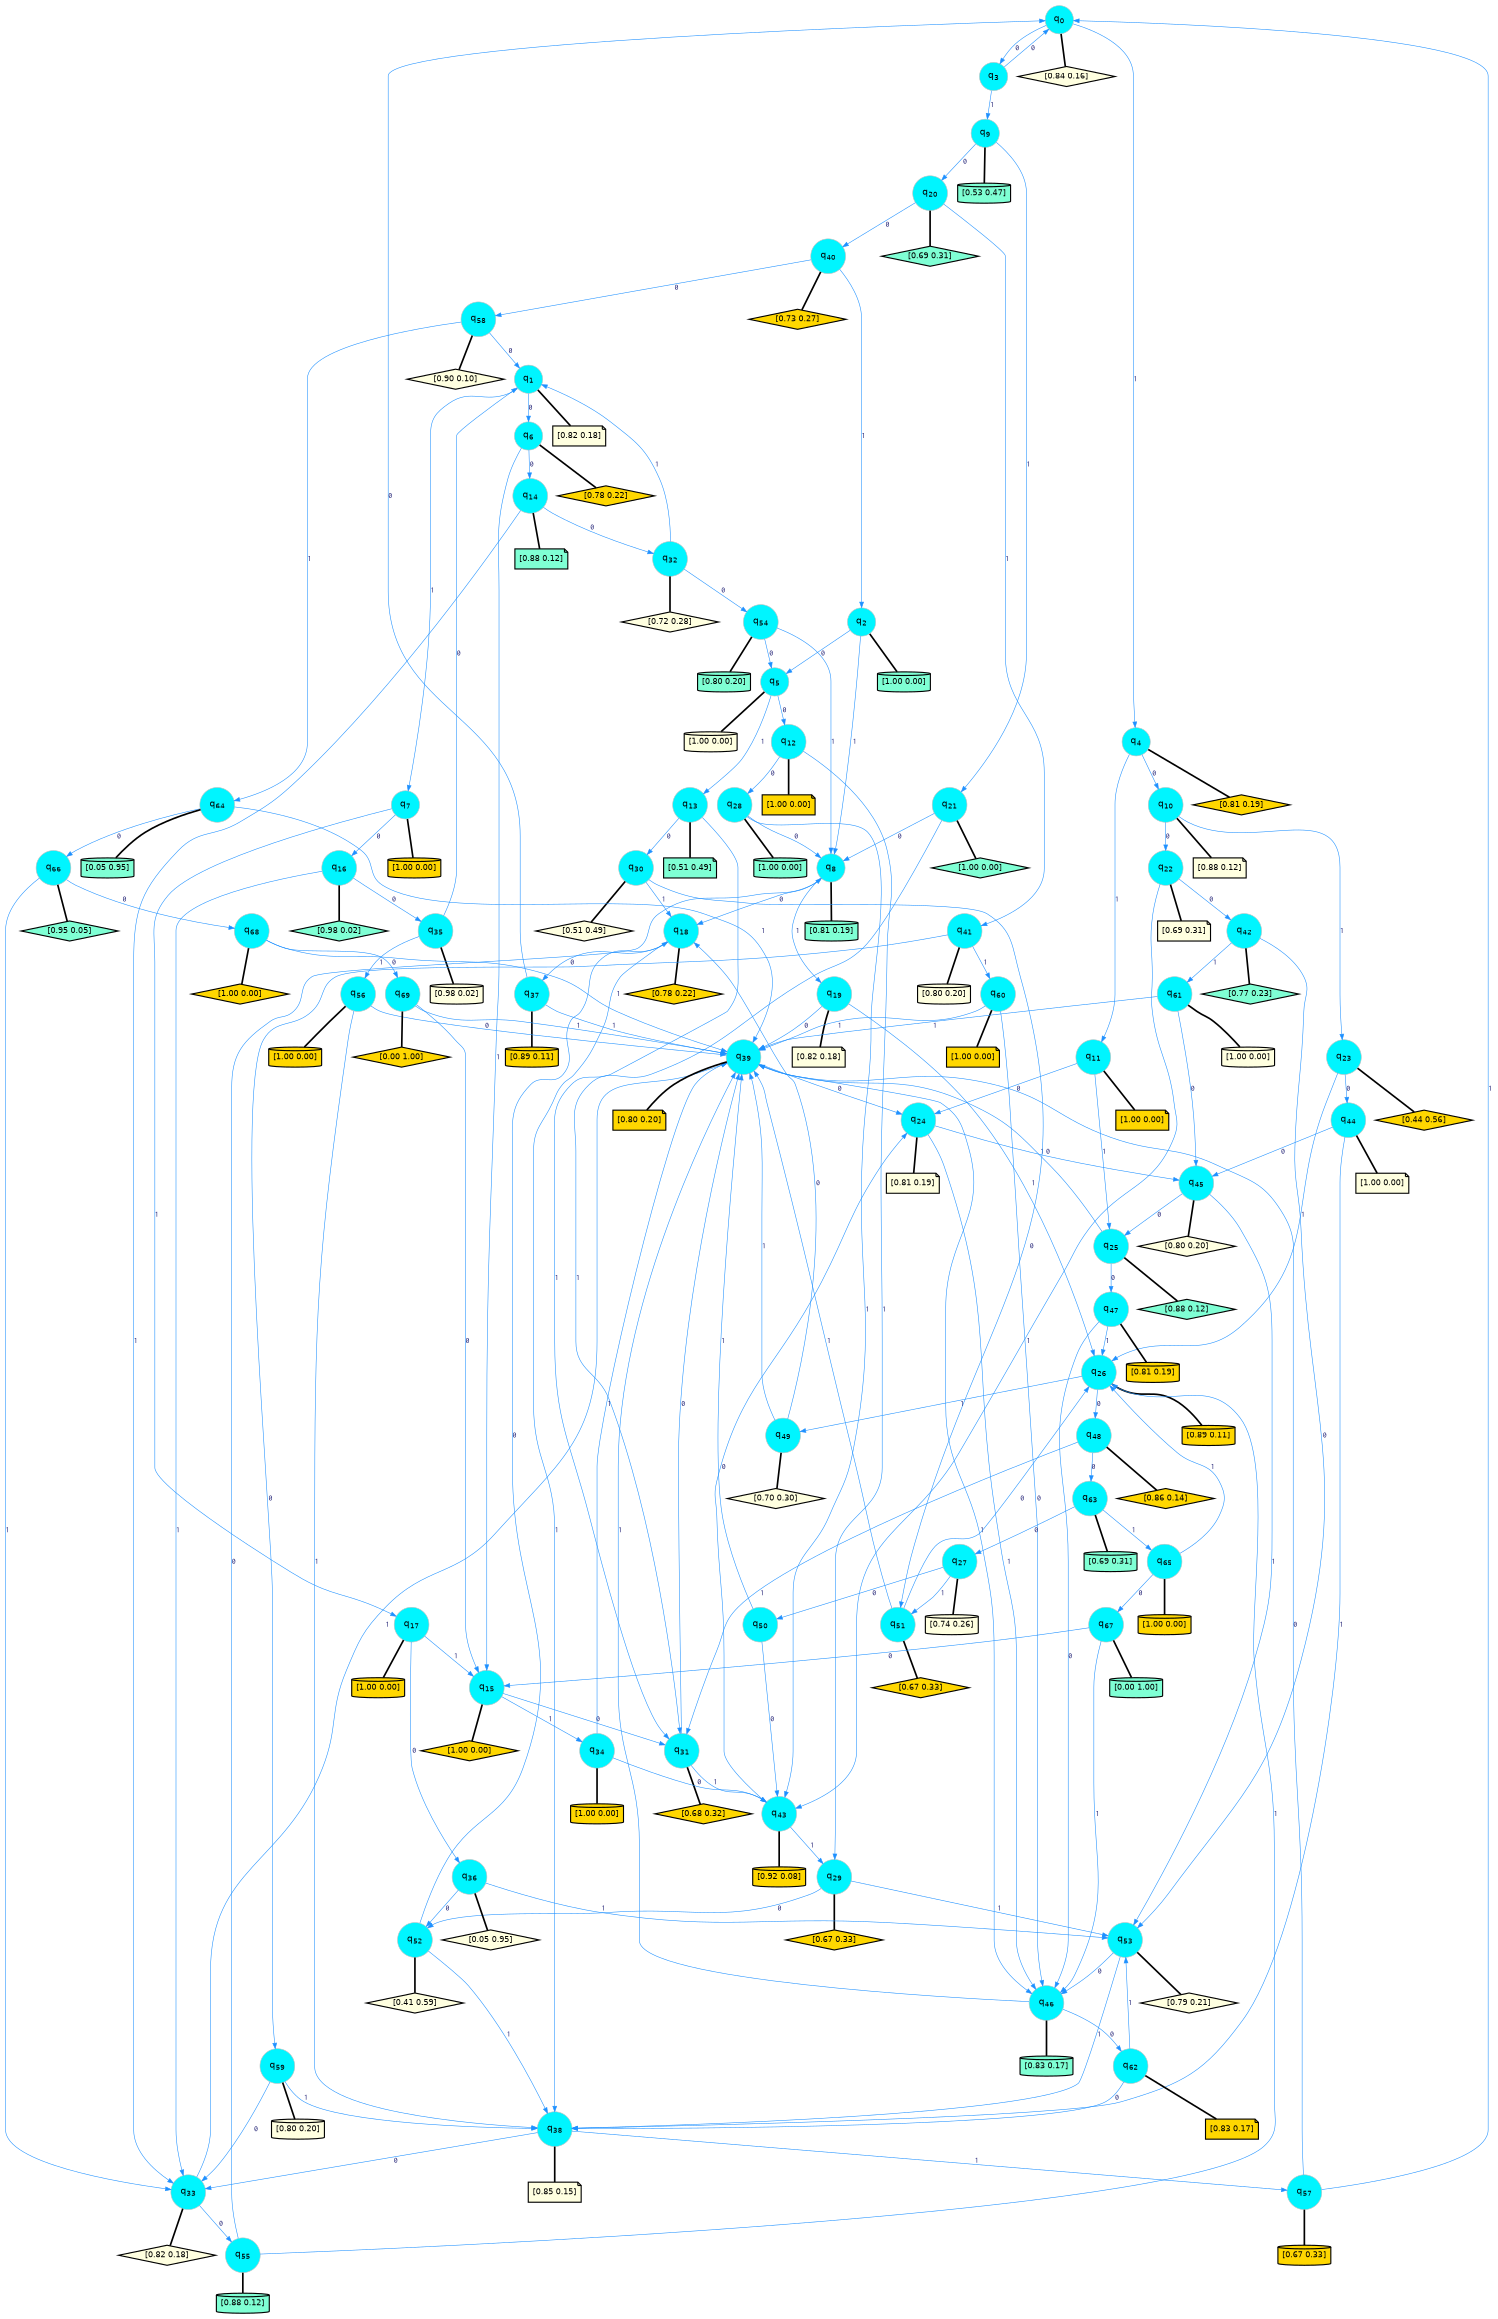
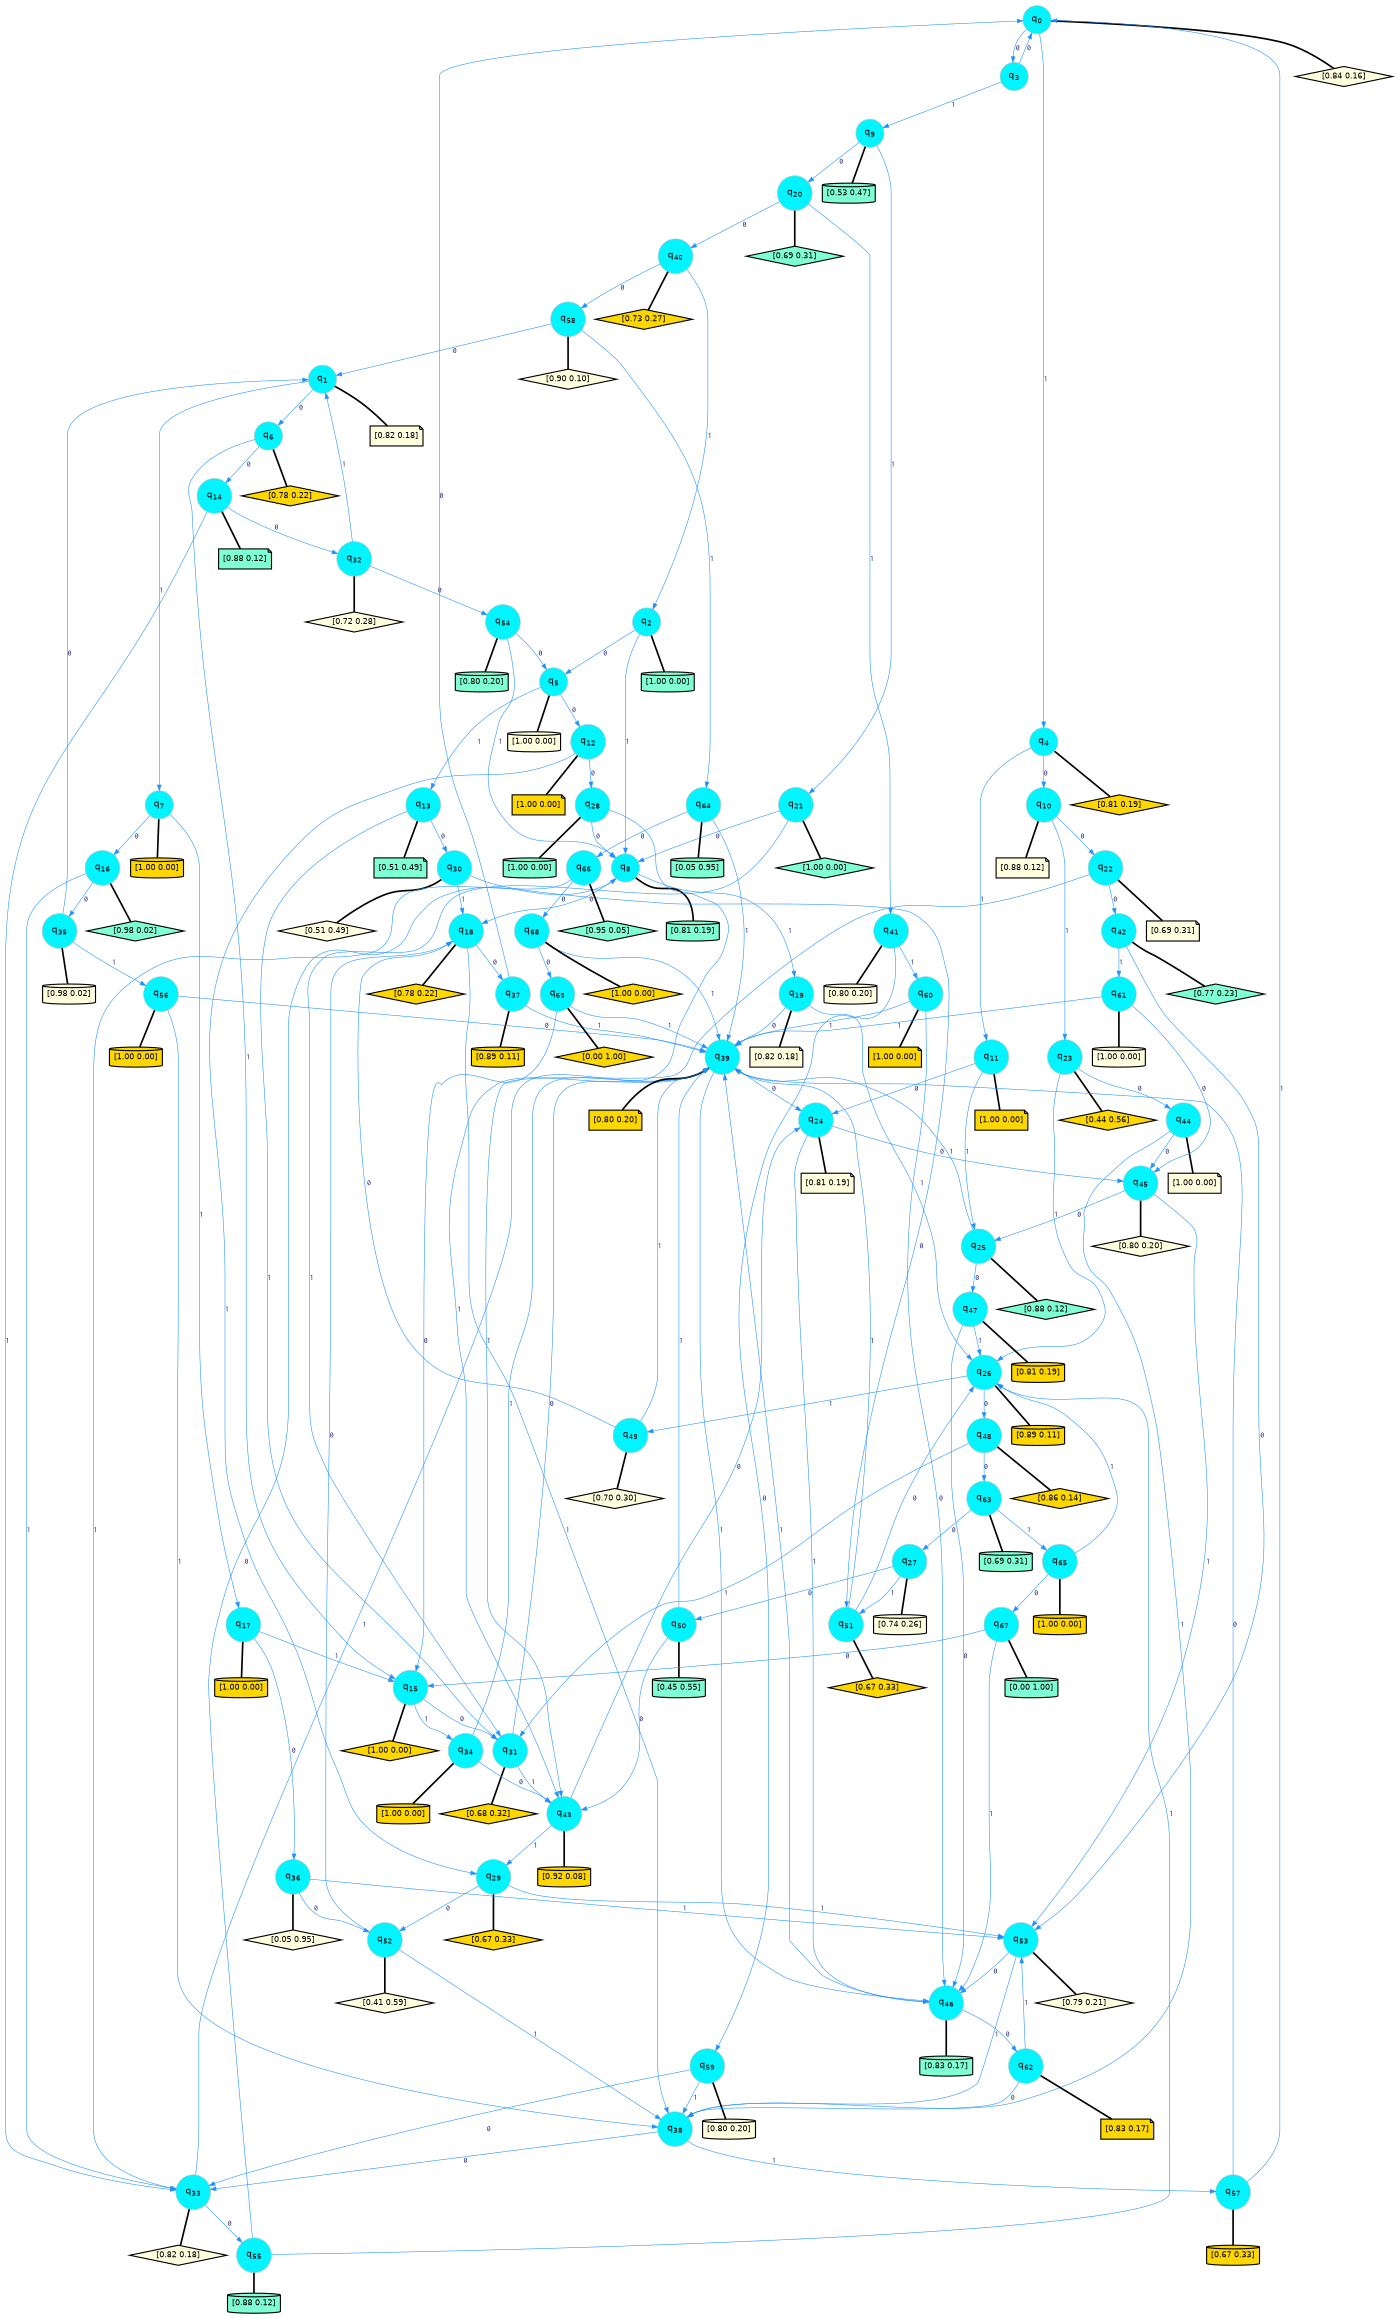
node "[0.45 0.55]": added
node "[0.85 0.15]": removed
